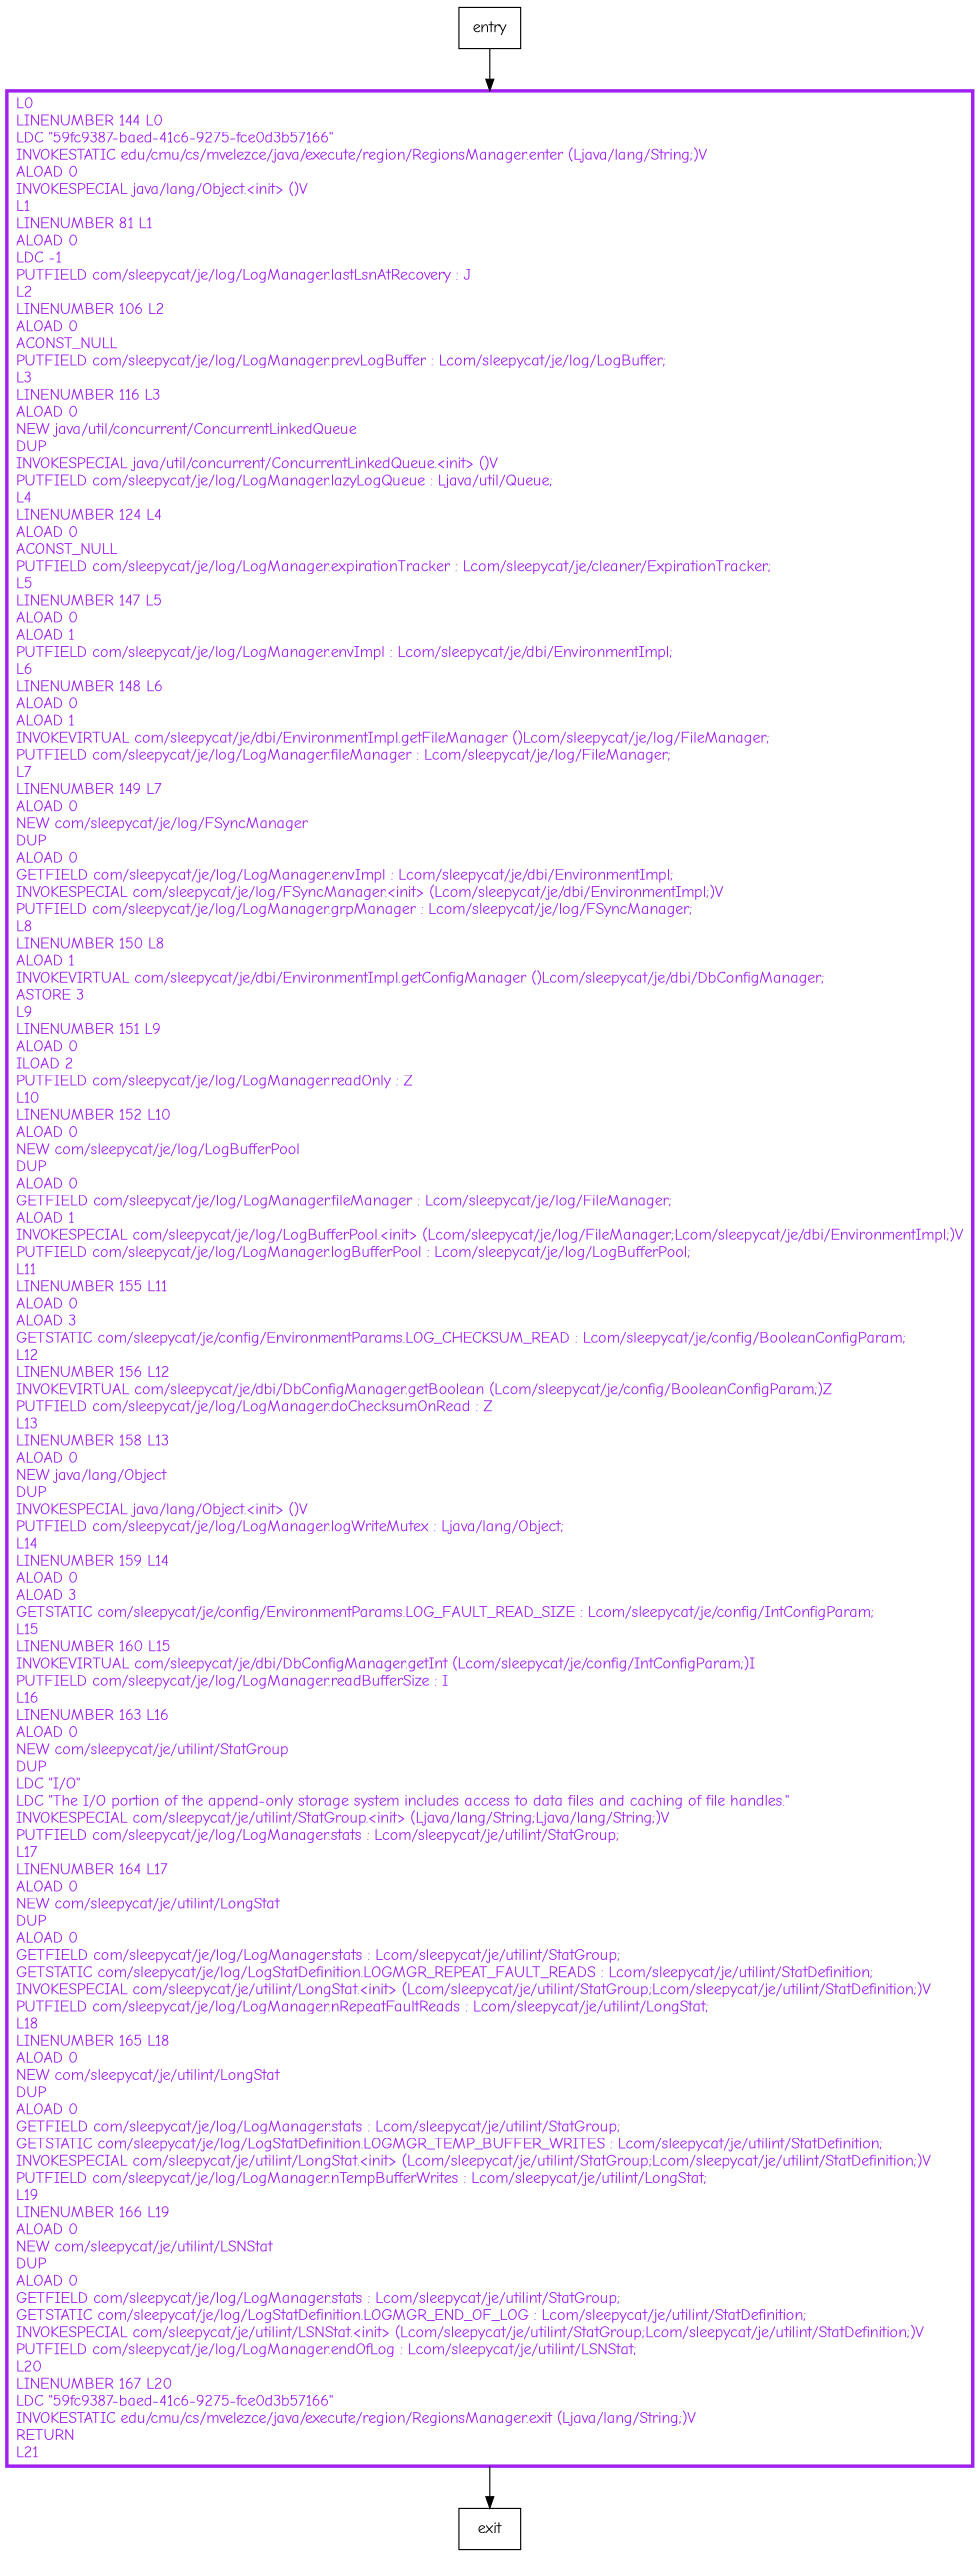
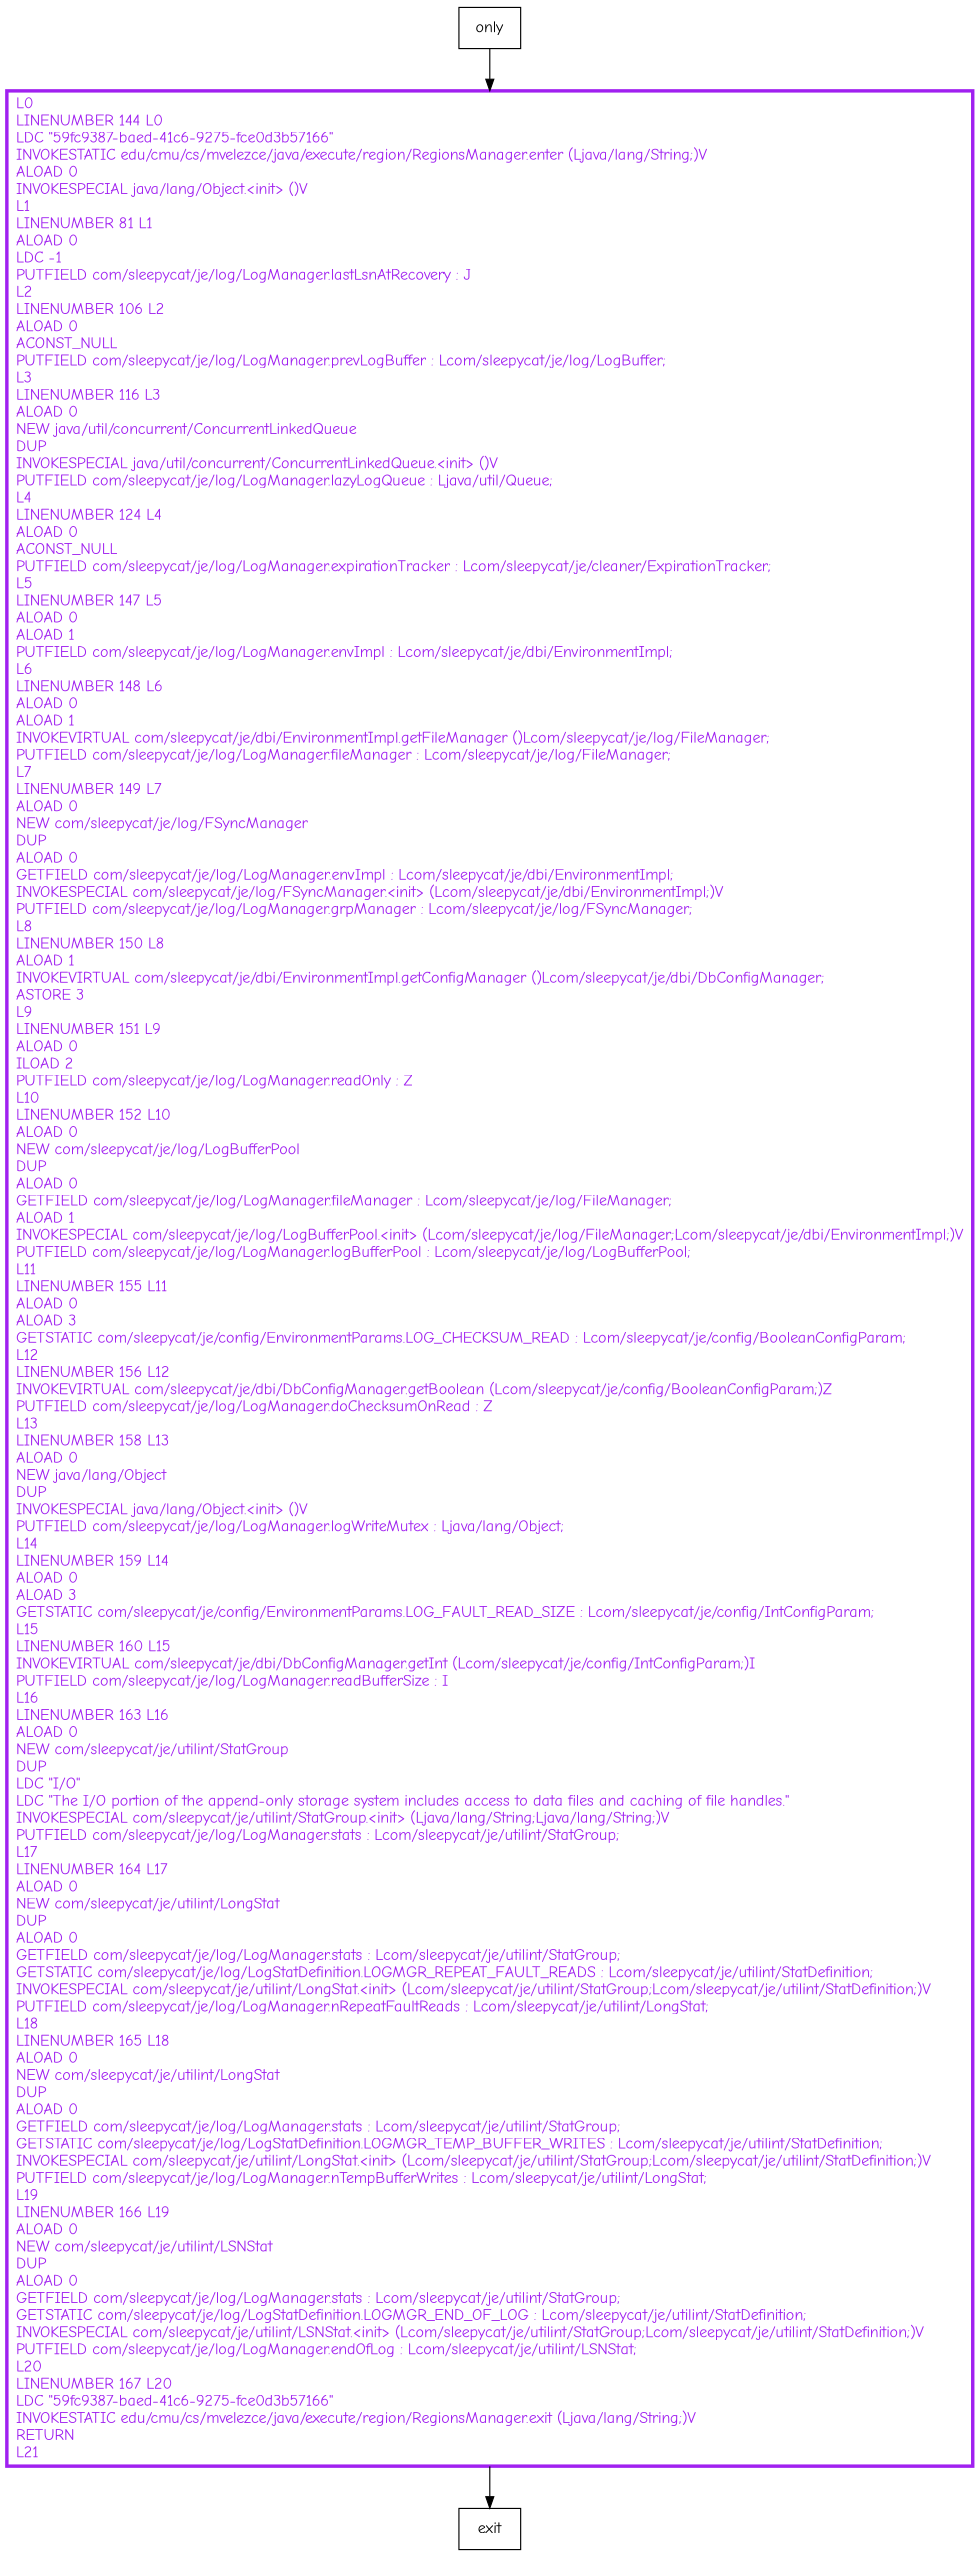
node "entry": label "entry" -> "only"
